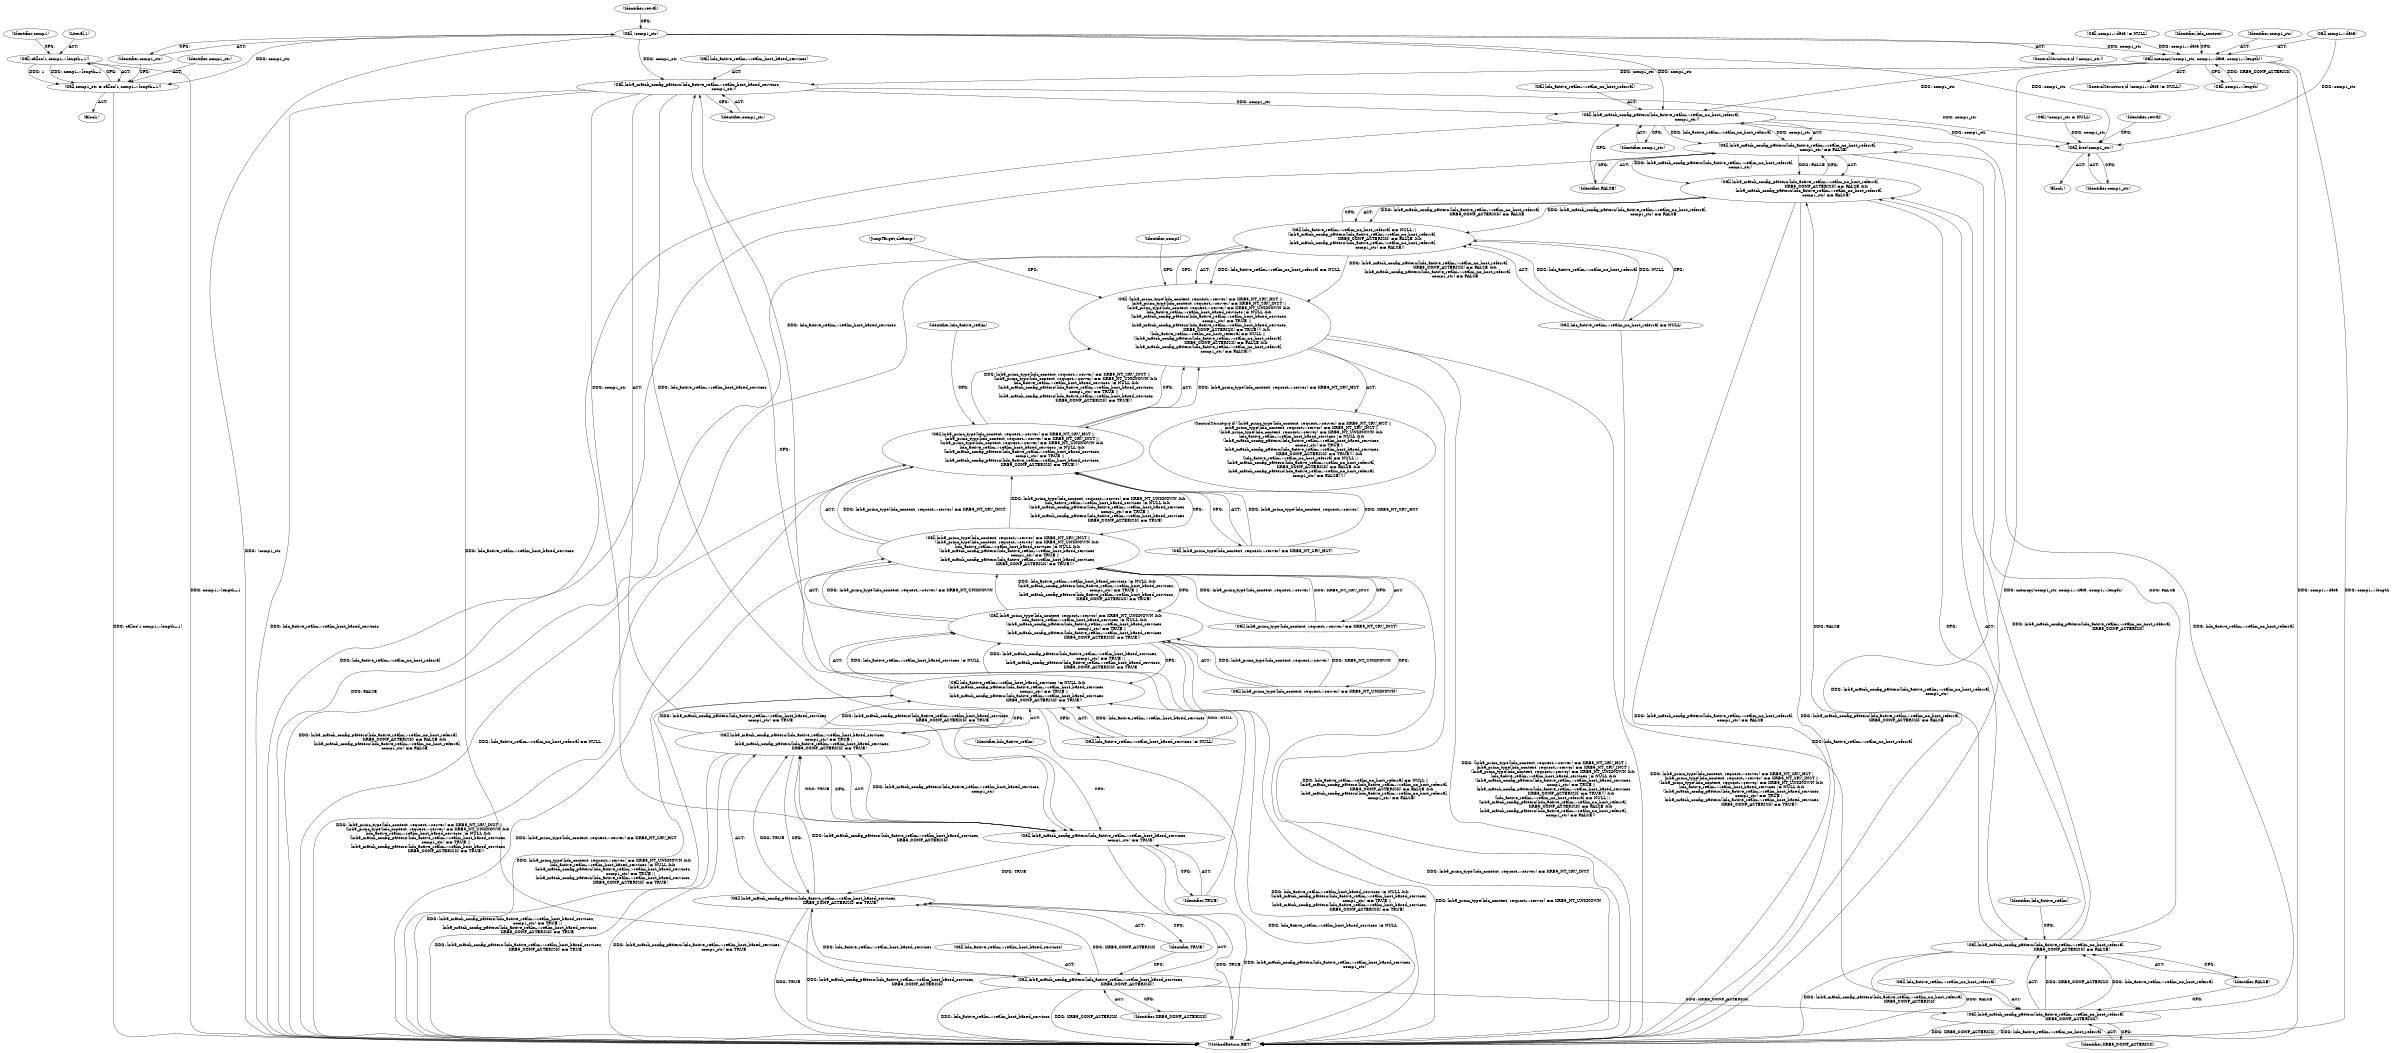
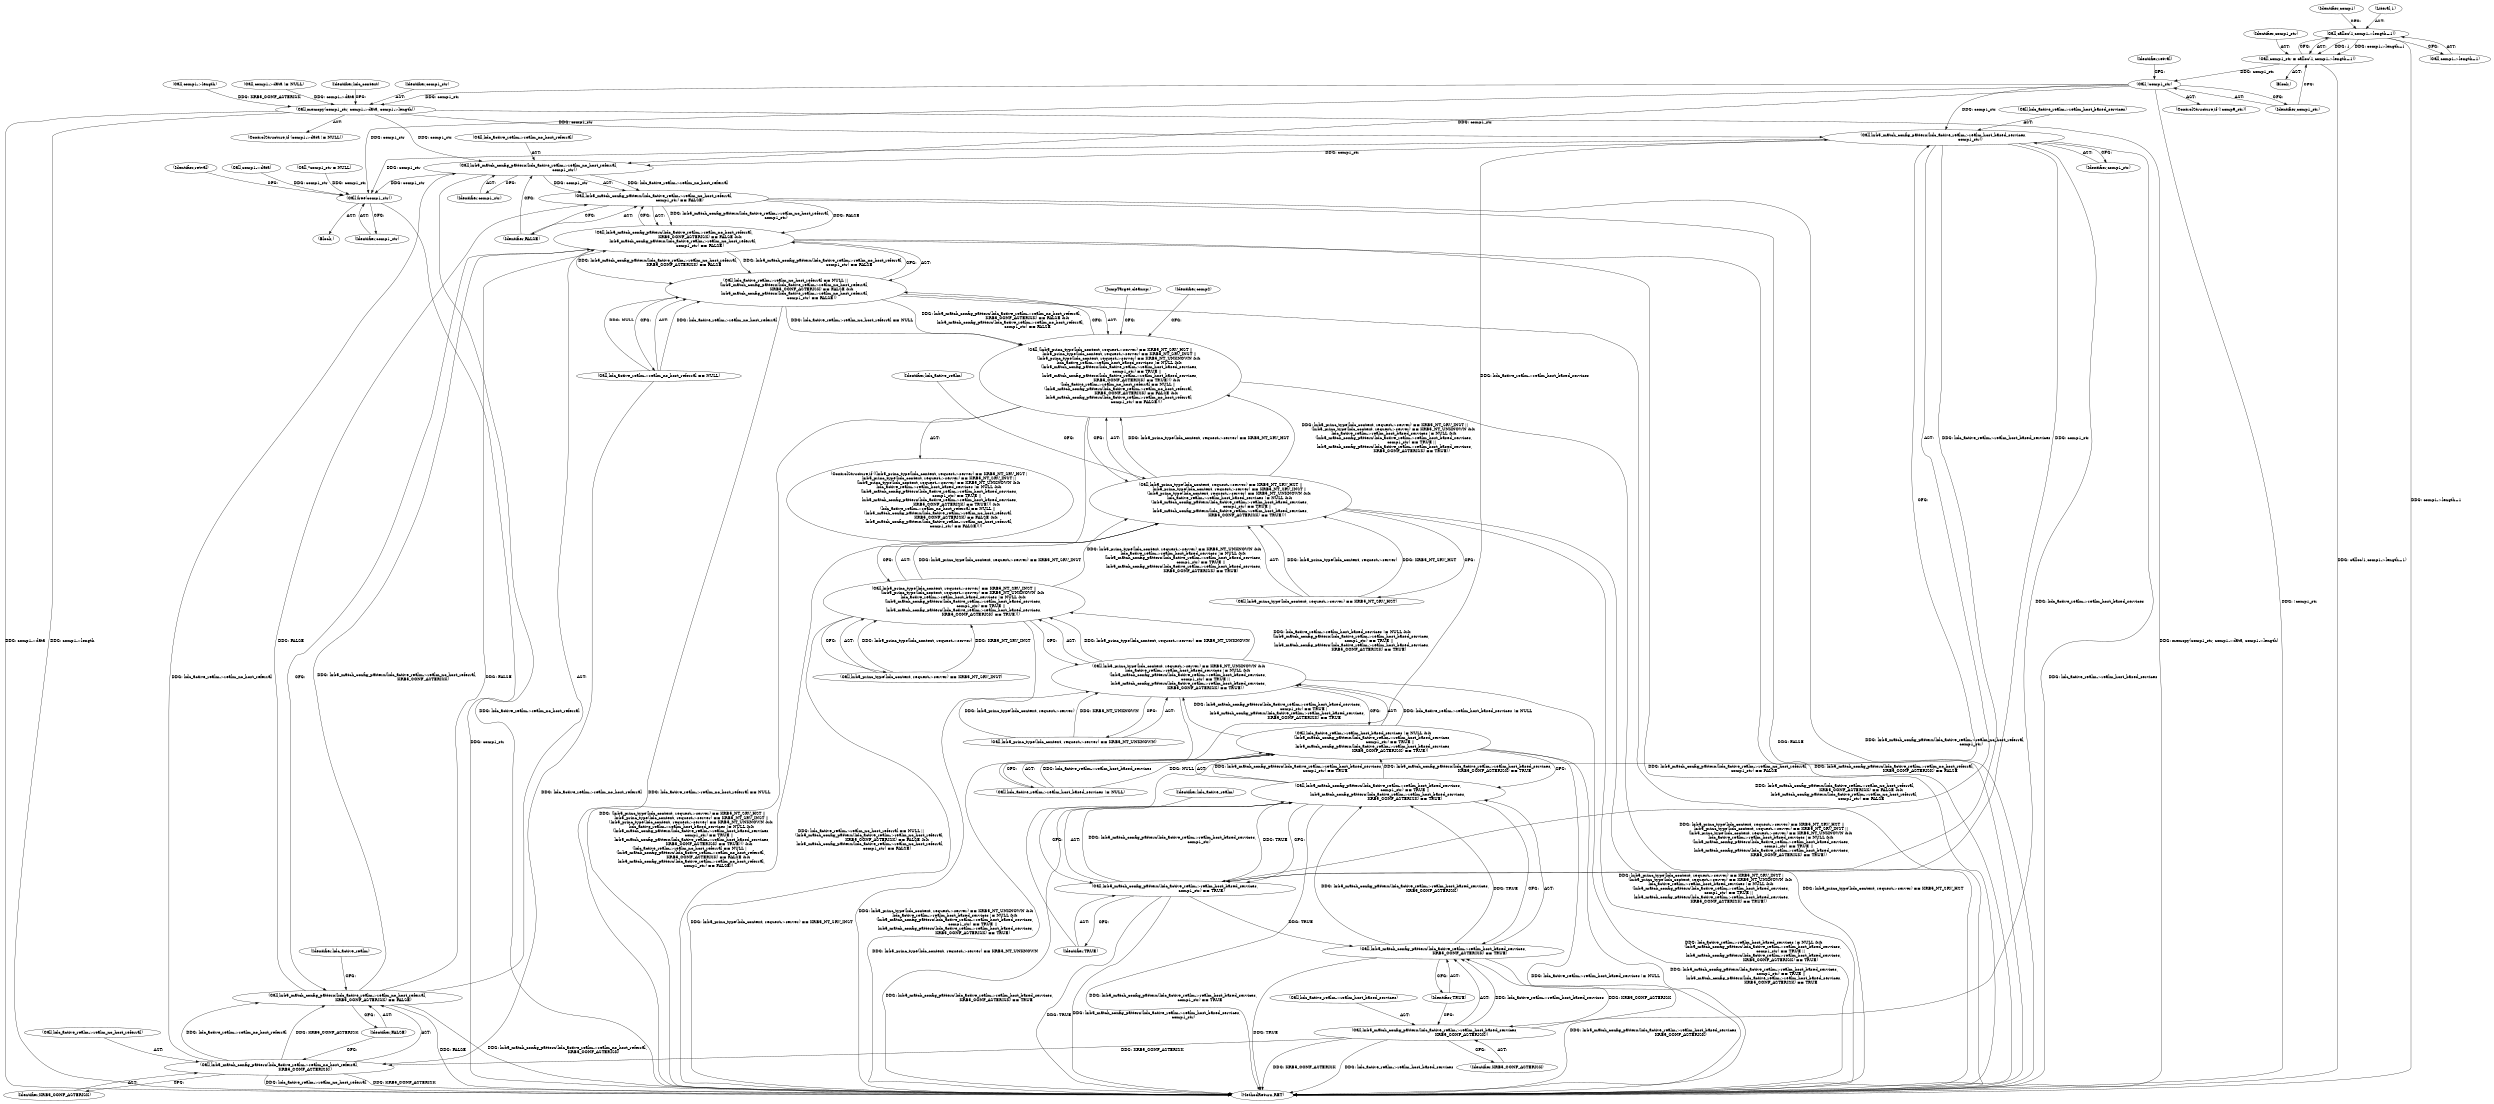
edge "(Call,!comp1_str)" -> "(Call,comp1_str = calloc(1,comp1->length+1))": reversed
edge "(Call,comp1->data)" -> "(Call,memcpy(comp1_str, comp1->data, comp1->length))": removed, label "AST:"
node "(ControlStructure,if (!comp1_str))": label "(ControlStructure,if (!comp1_str))" -> "(ControlStructure,if (!comp9_str))"
node "(Call,comp1->length+1)": added
edge "(Call,memcpy(comp1_str, comp1->data, comp1->length))" -> "(Call,comp1->length)": removed, label "CFG:"
edge "(Call,free(comp1_str))" -> "(MethodReturn,RET)": added, label "DDG: comp1_str"
